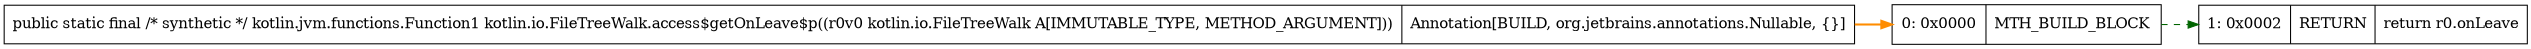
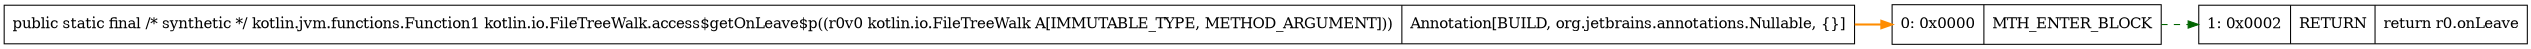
node "0: 0x0000": text "MTH_BUILD_BLOCK" -> "MTH_ENTER_BLOCK"
